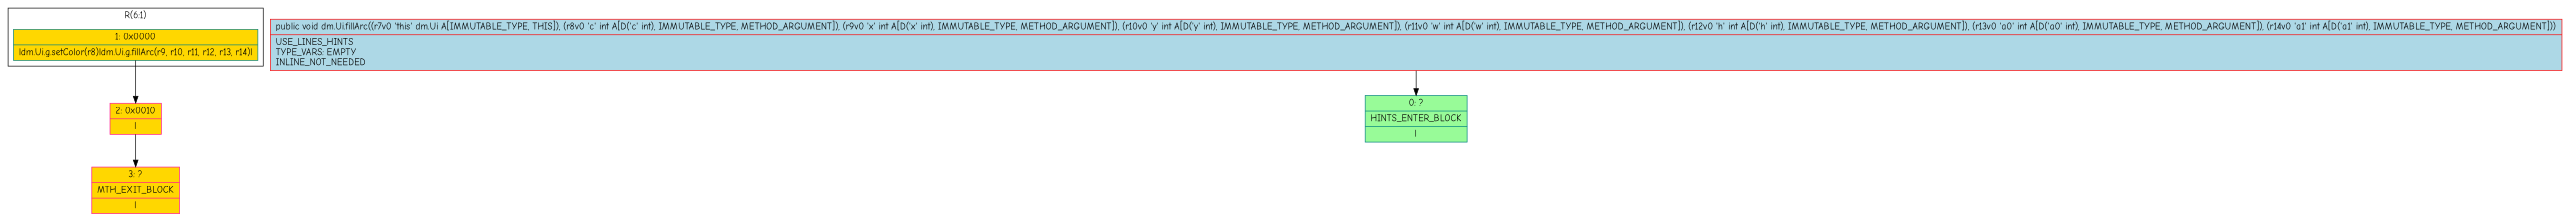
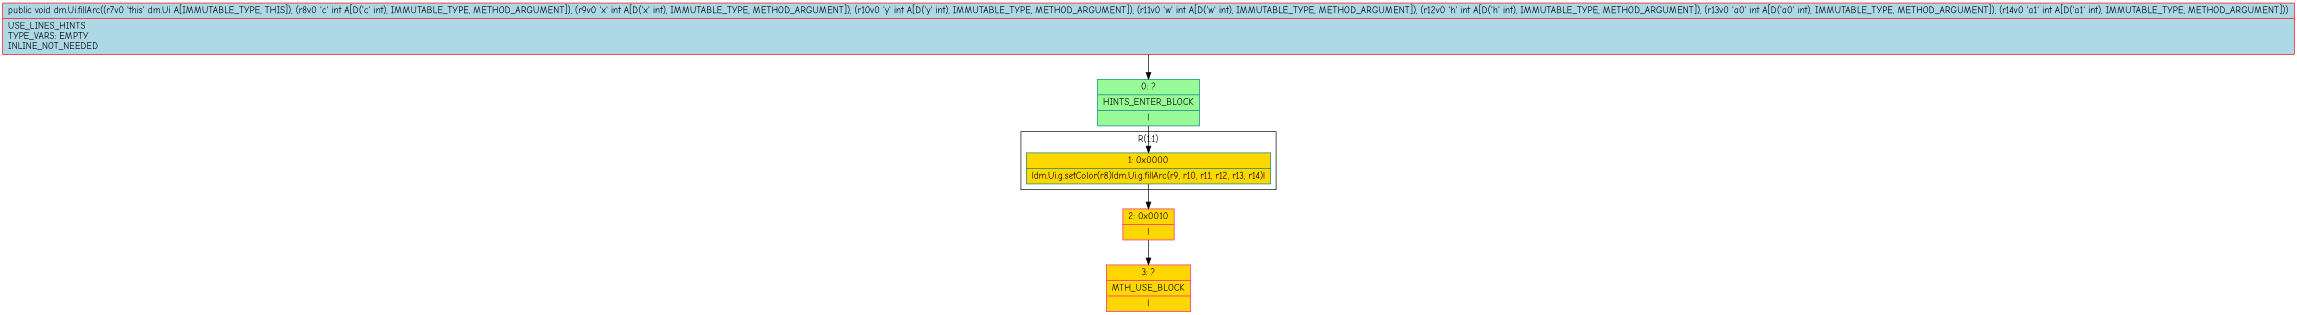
cluster "R(6:1)": label "R(6:1)" -> "R(1:1)"
edge "0: ?" -> "1: 0x0000": added
node "3: ?": text "MTH_EXIT_BLOCK" -> "MTH_USE_BLOCK"
